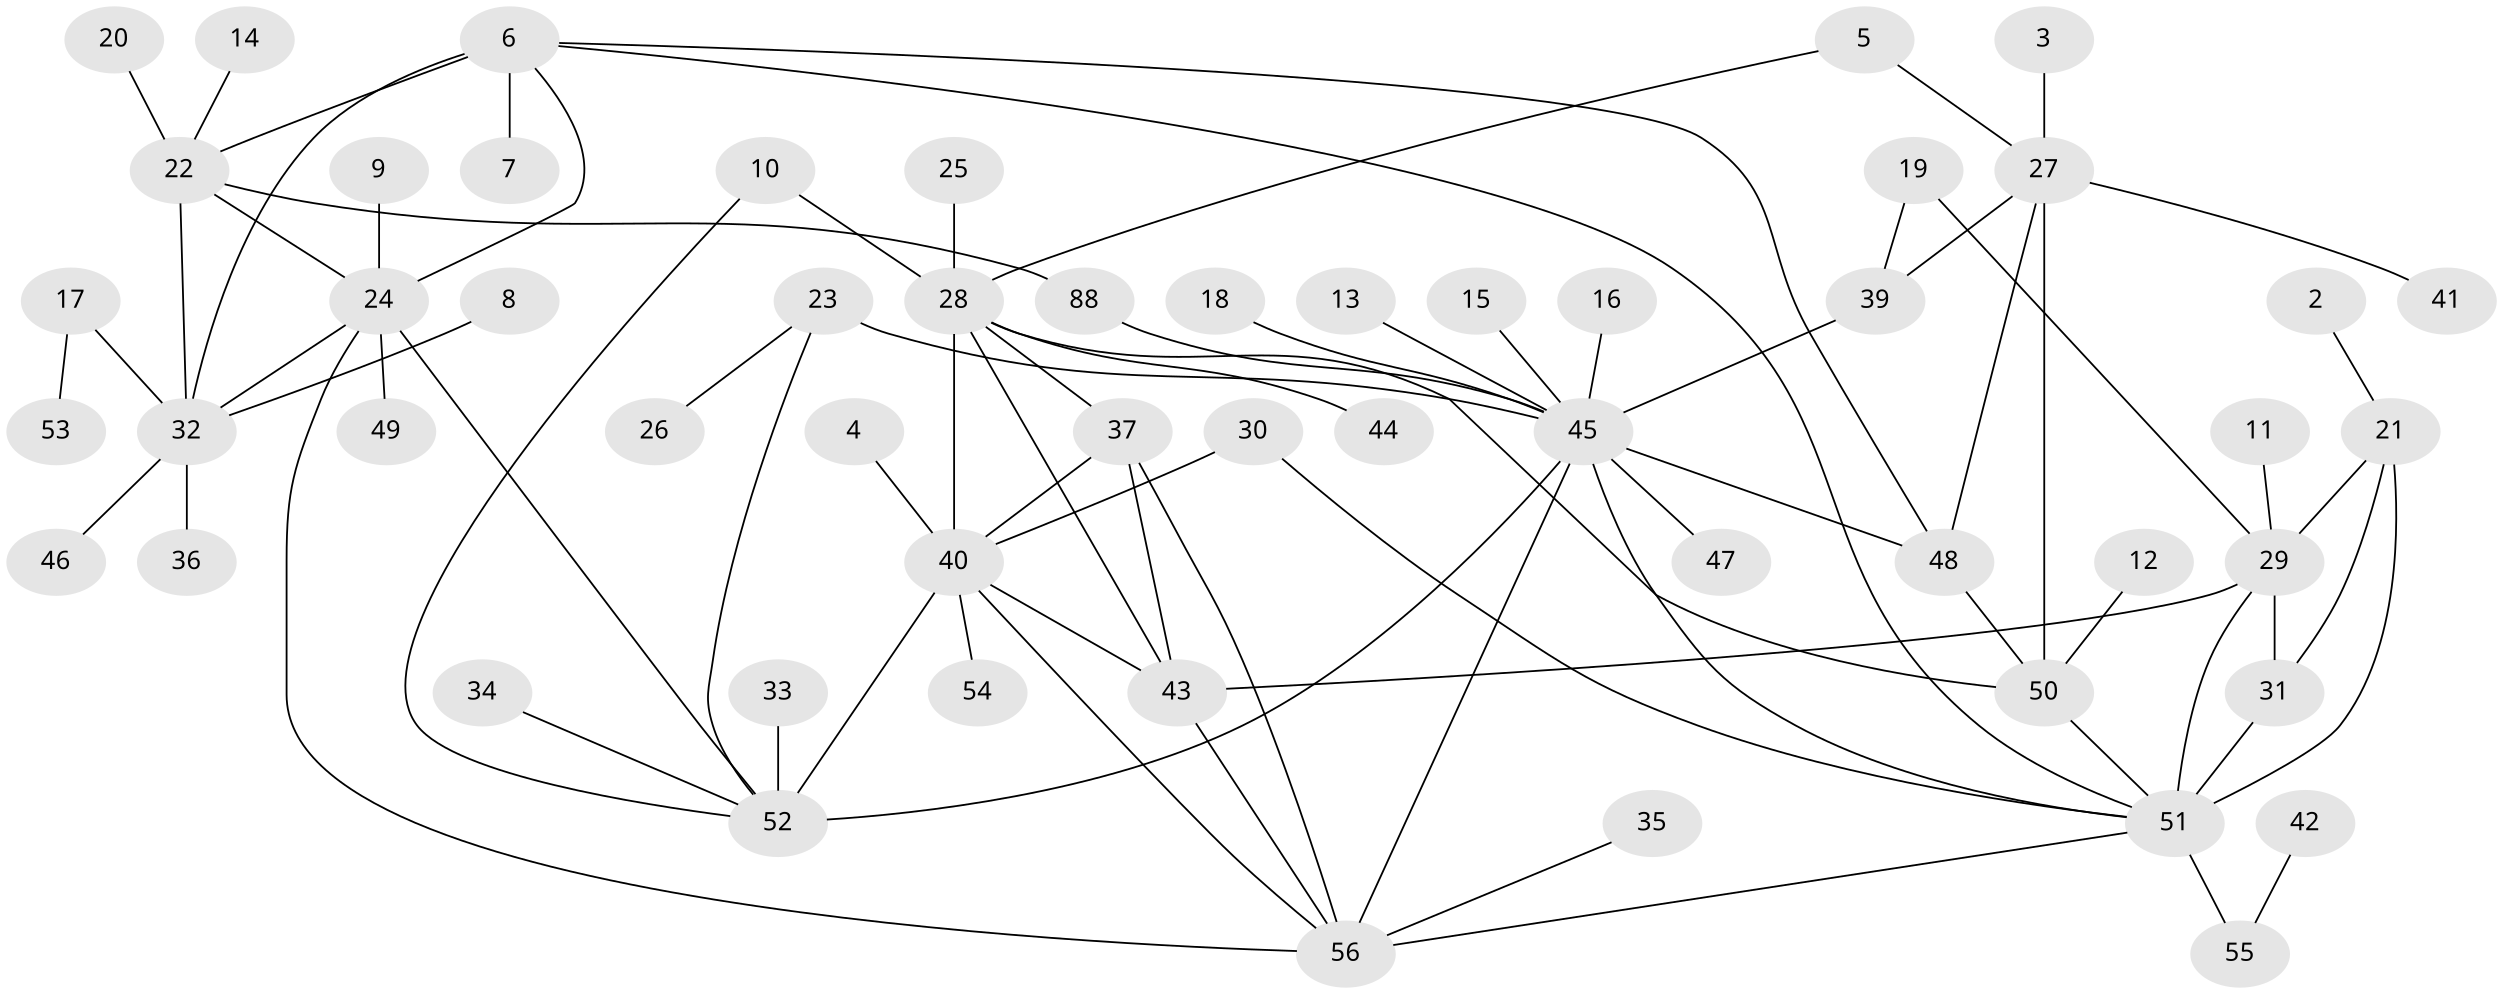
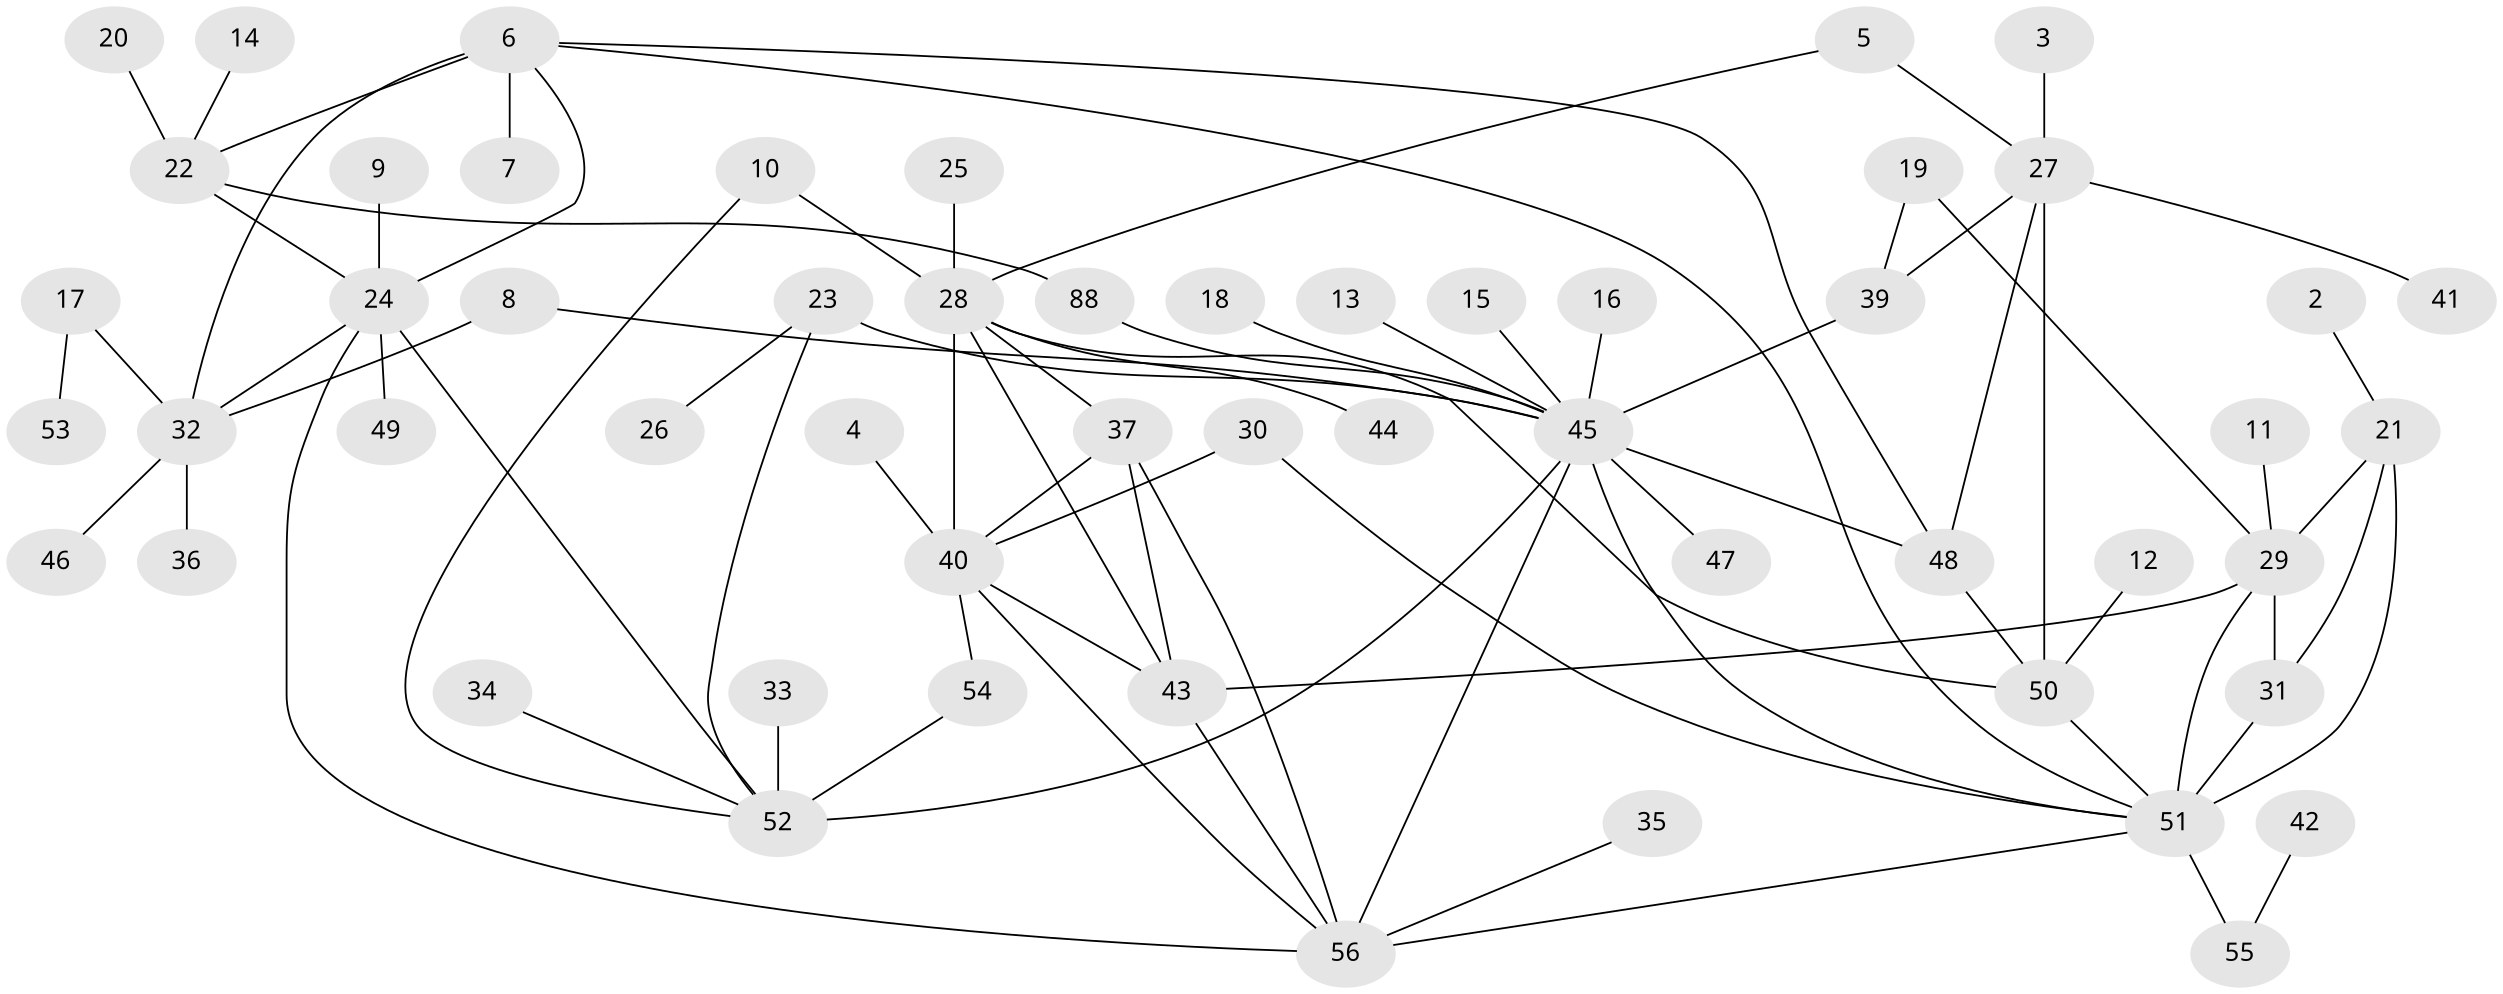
edge "22" -- "32": removed
edge "8" -- "45": added
edge "40" -- "52": now "54" -- "52"
